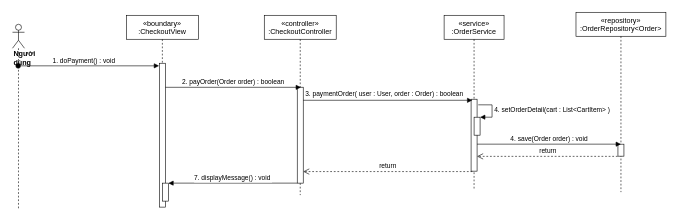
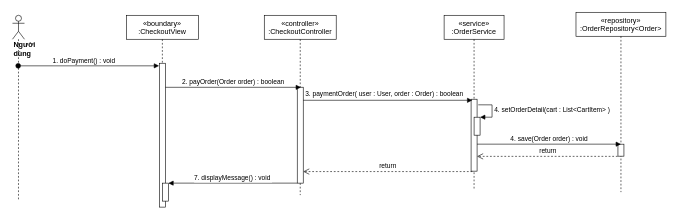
node "Người dùng": moved (18, 117) -> (18, 108)
